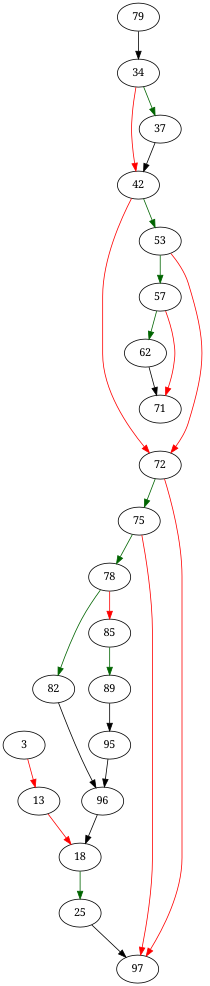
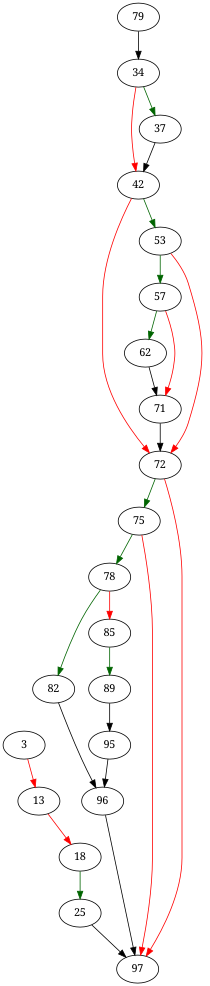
edge "71" -> "72": added
edge "96" -> "18": now "96" -> "97"
